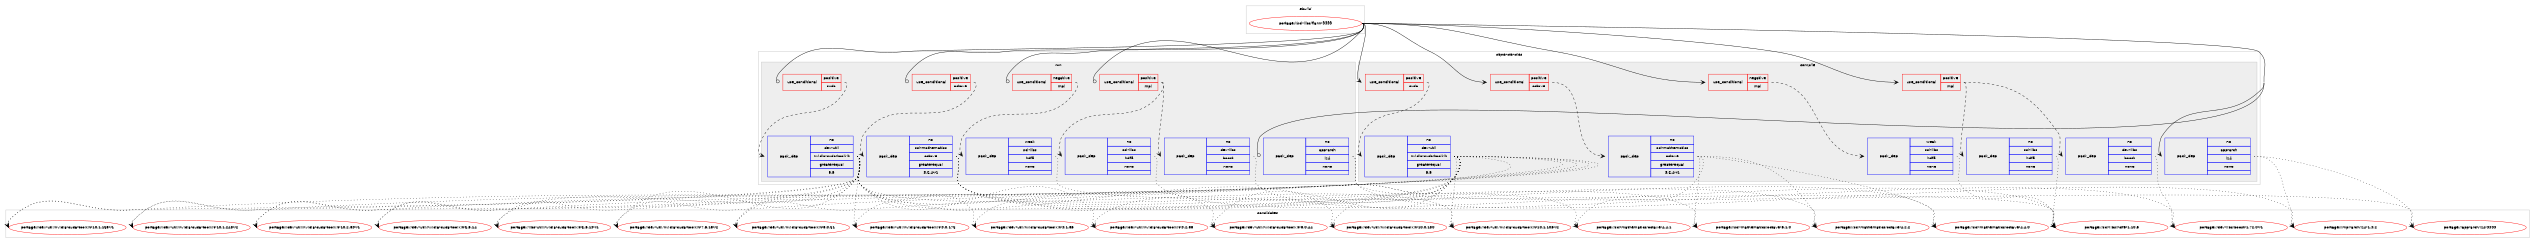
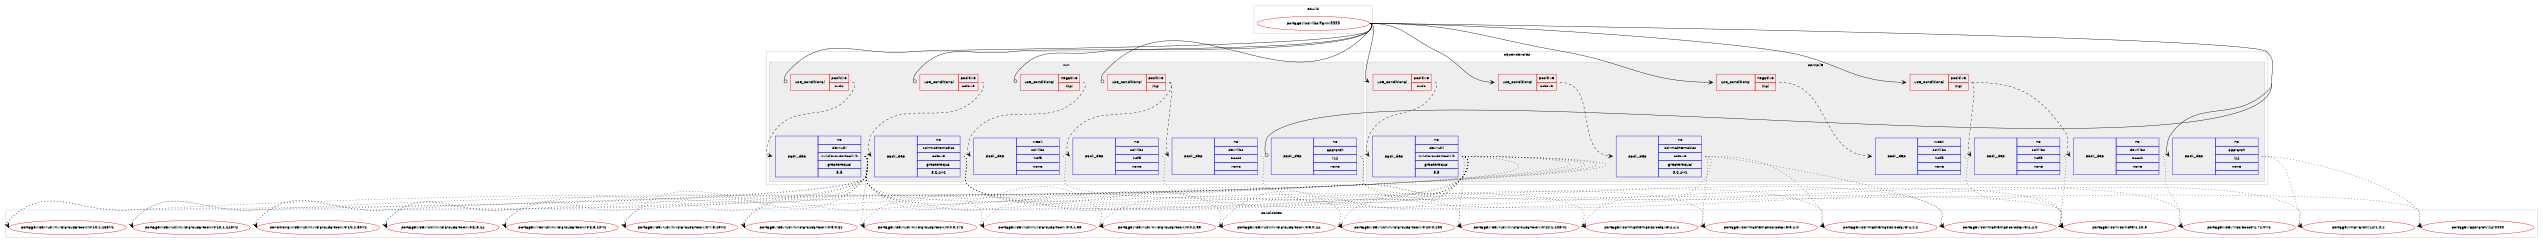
node "portage://dev-util/nvidia-cuda-toolkit-10.2.89-r1": label "portage://dev-util/nvidia-cuda-toolkit-10.2.89-r1" -> "conditional://dev-util/nvidia-cuda-toolkit-10.2.89-r1"
